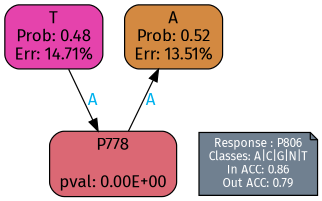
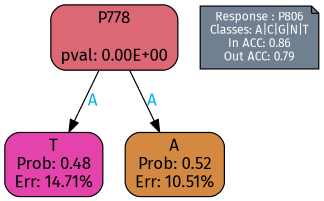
node "A Prob: 0.52 Err: 13.51%": label "A Prob: 0.52 Err: 13.51%" -> "A Prob: 0.52 Err: 10.51%"
edge "T Prob: 0.48 Err: 14.71%" -> "P778 pval: 0.00E+00": reversed
